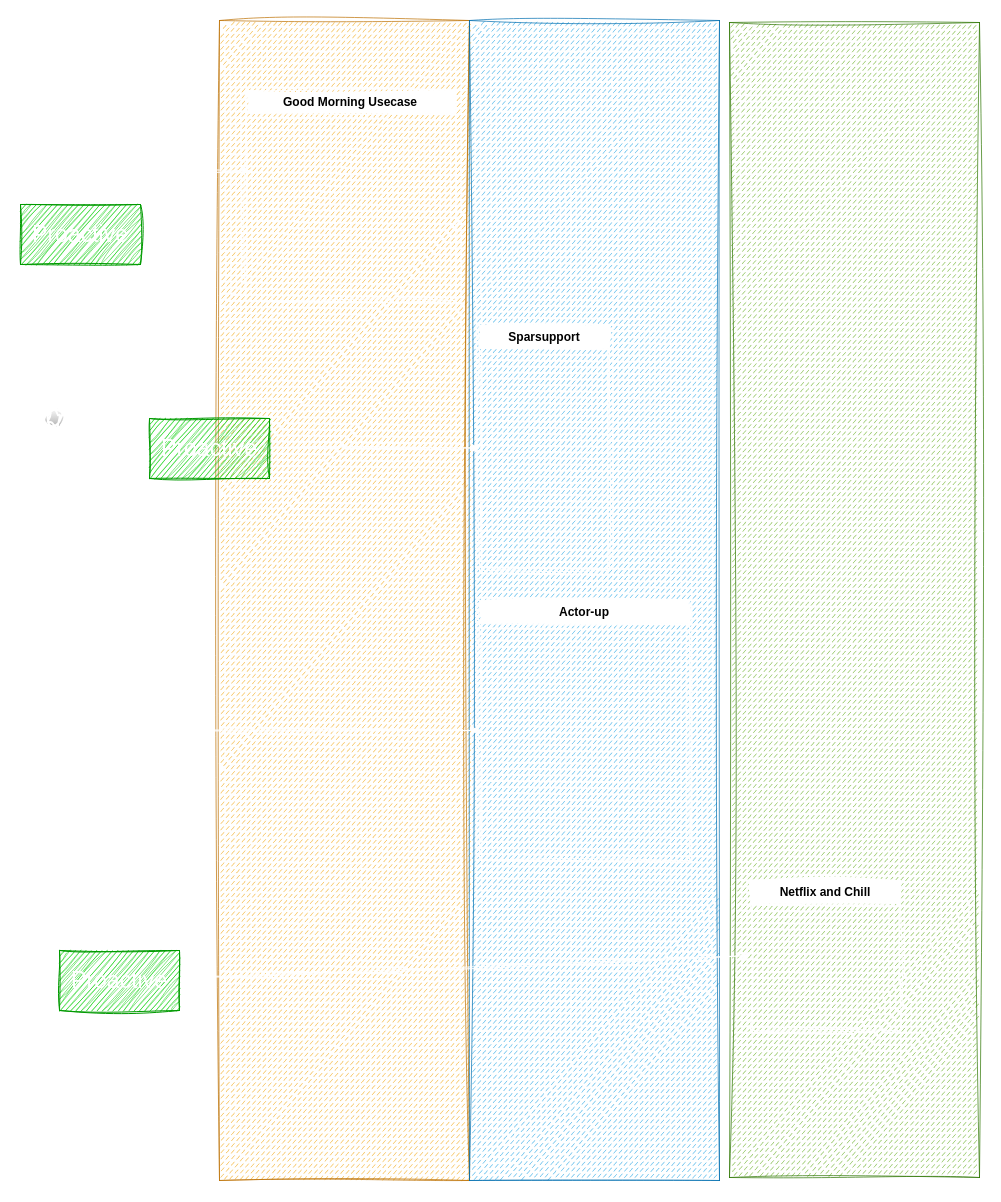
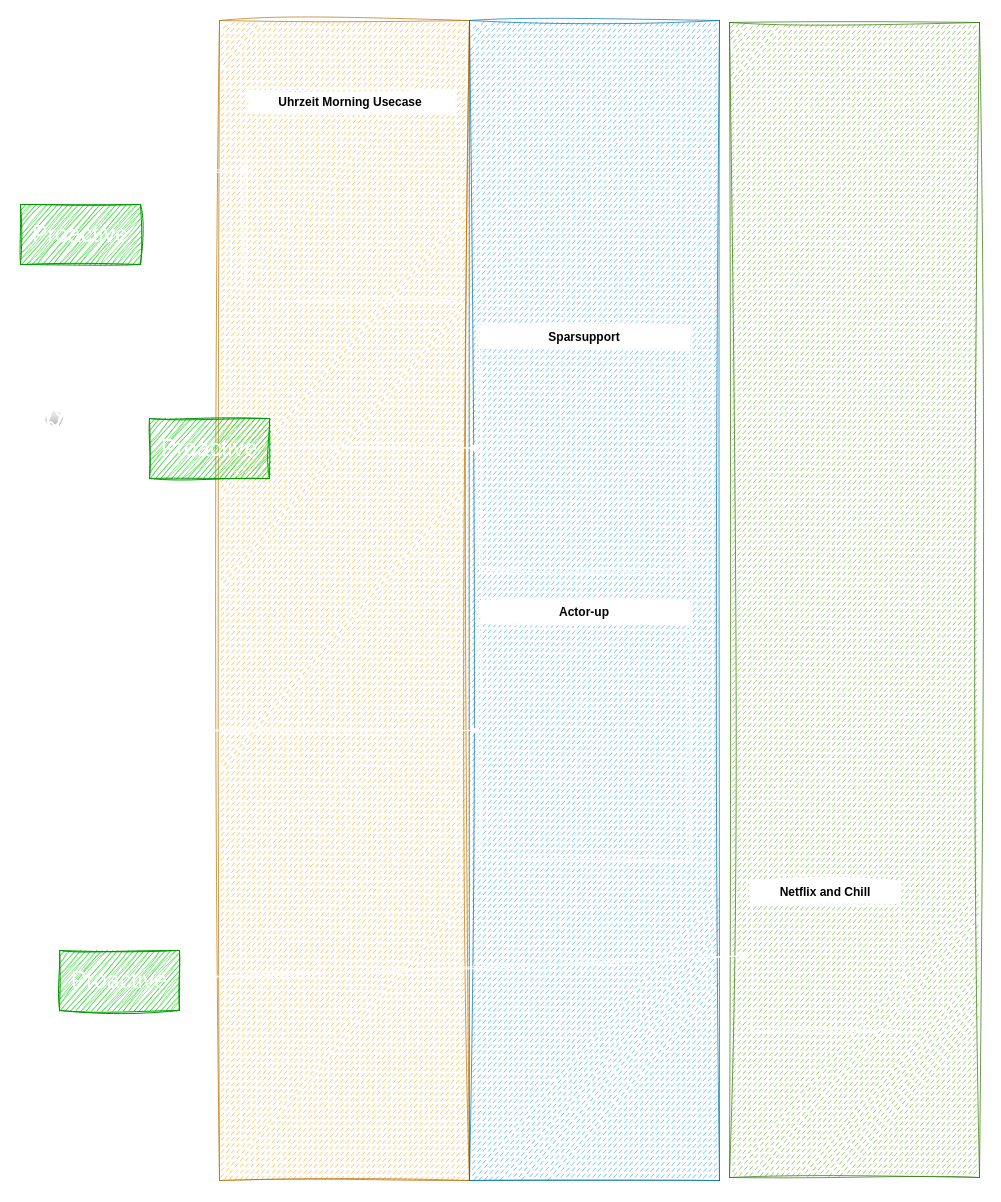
node "Good Morning Usecase": label "Good Morning Usecase" -> "Uhrzeit Morning Usecase"
node "Sparsupport": size 130x245 -> 210x245
